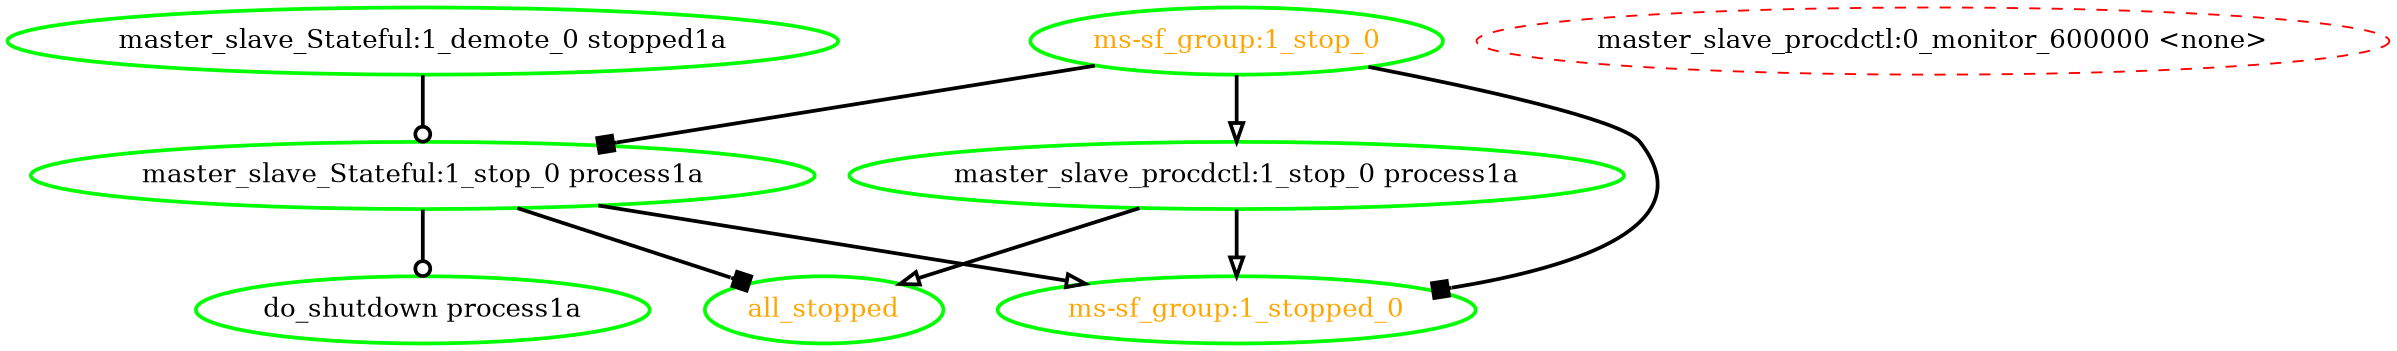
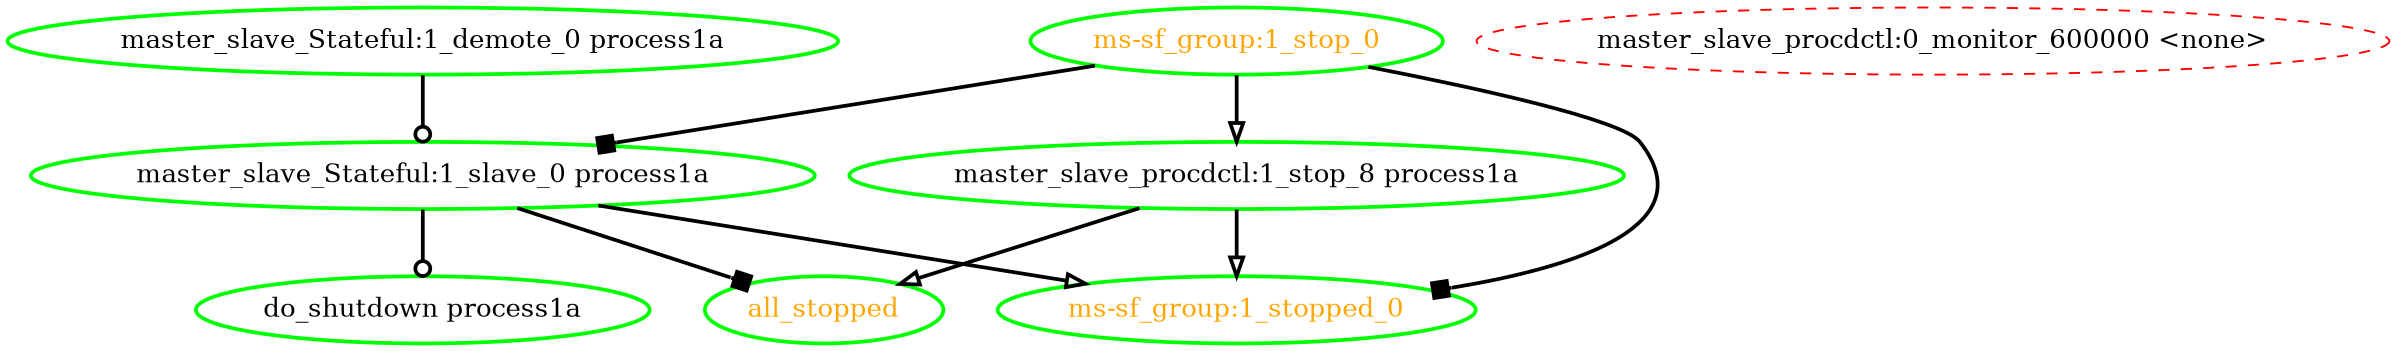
node "master_slave_Stateful:1_demote_0 stopped1a": label "master_slave_Stateful:1_demote_0 stopped1a" -> "master_slave_Stateful:1_demote_0 process1a"
node "master_slave_Stateful:1_stop_0 process1a": label "master_slave_Stateful:1_stop_0 process1a" -> "master_slave_Stateful:1_slave_0 process1a"
node "master_slave_procdctl:1_stop_0 process1a": label "master_slave_procdctl:1_stop_0 process1a" -> "master_slave_procdctl:1_stop_8 process1a"
